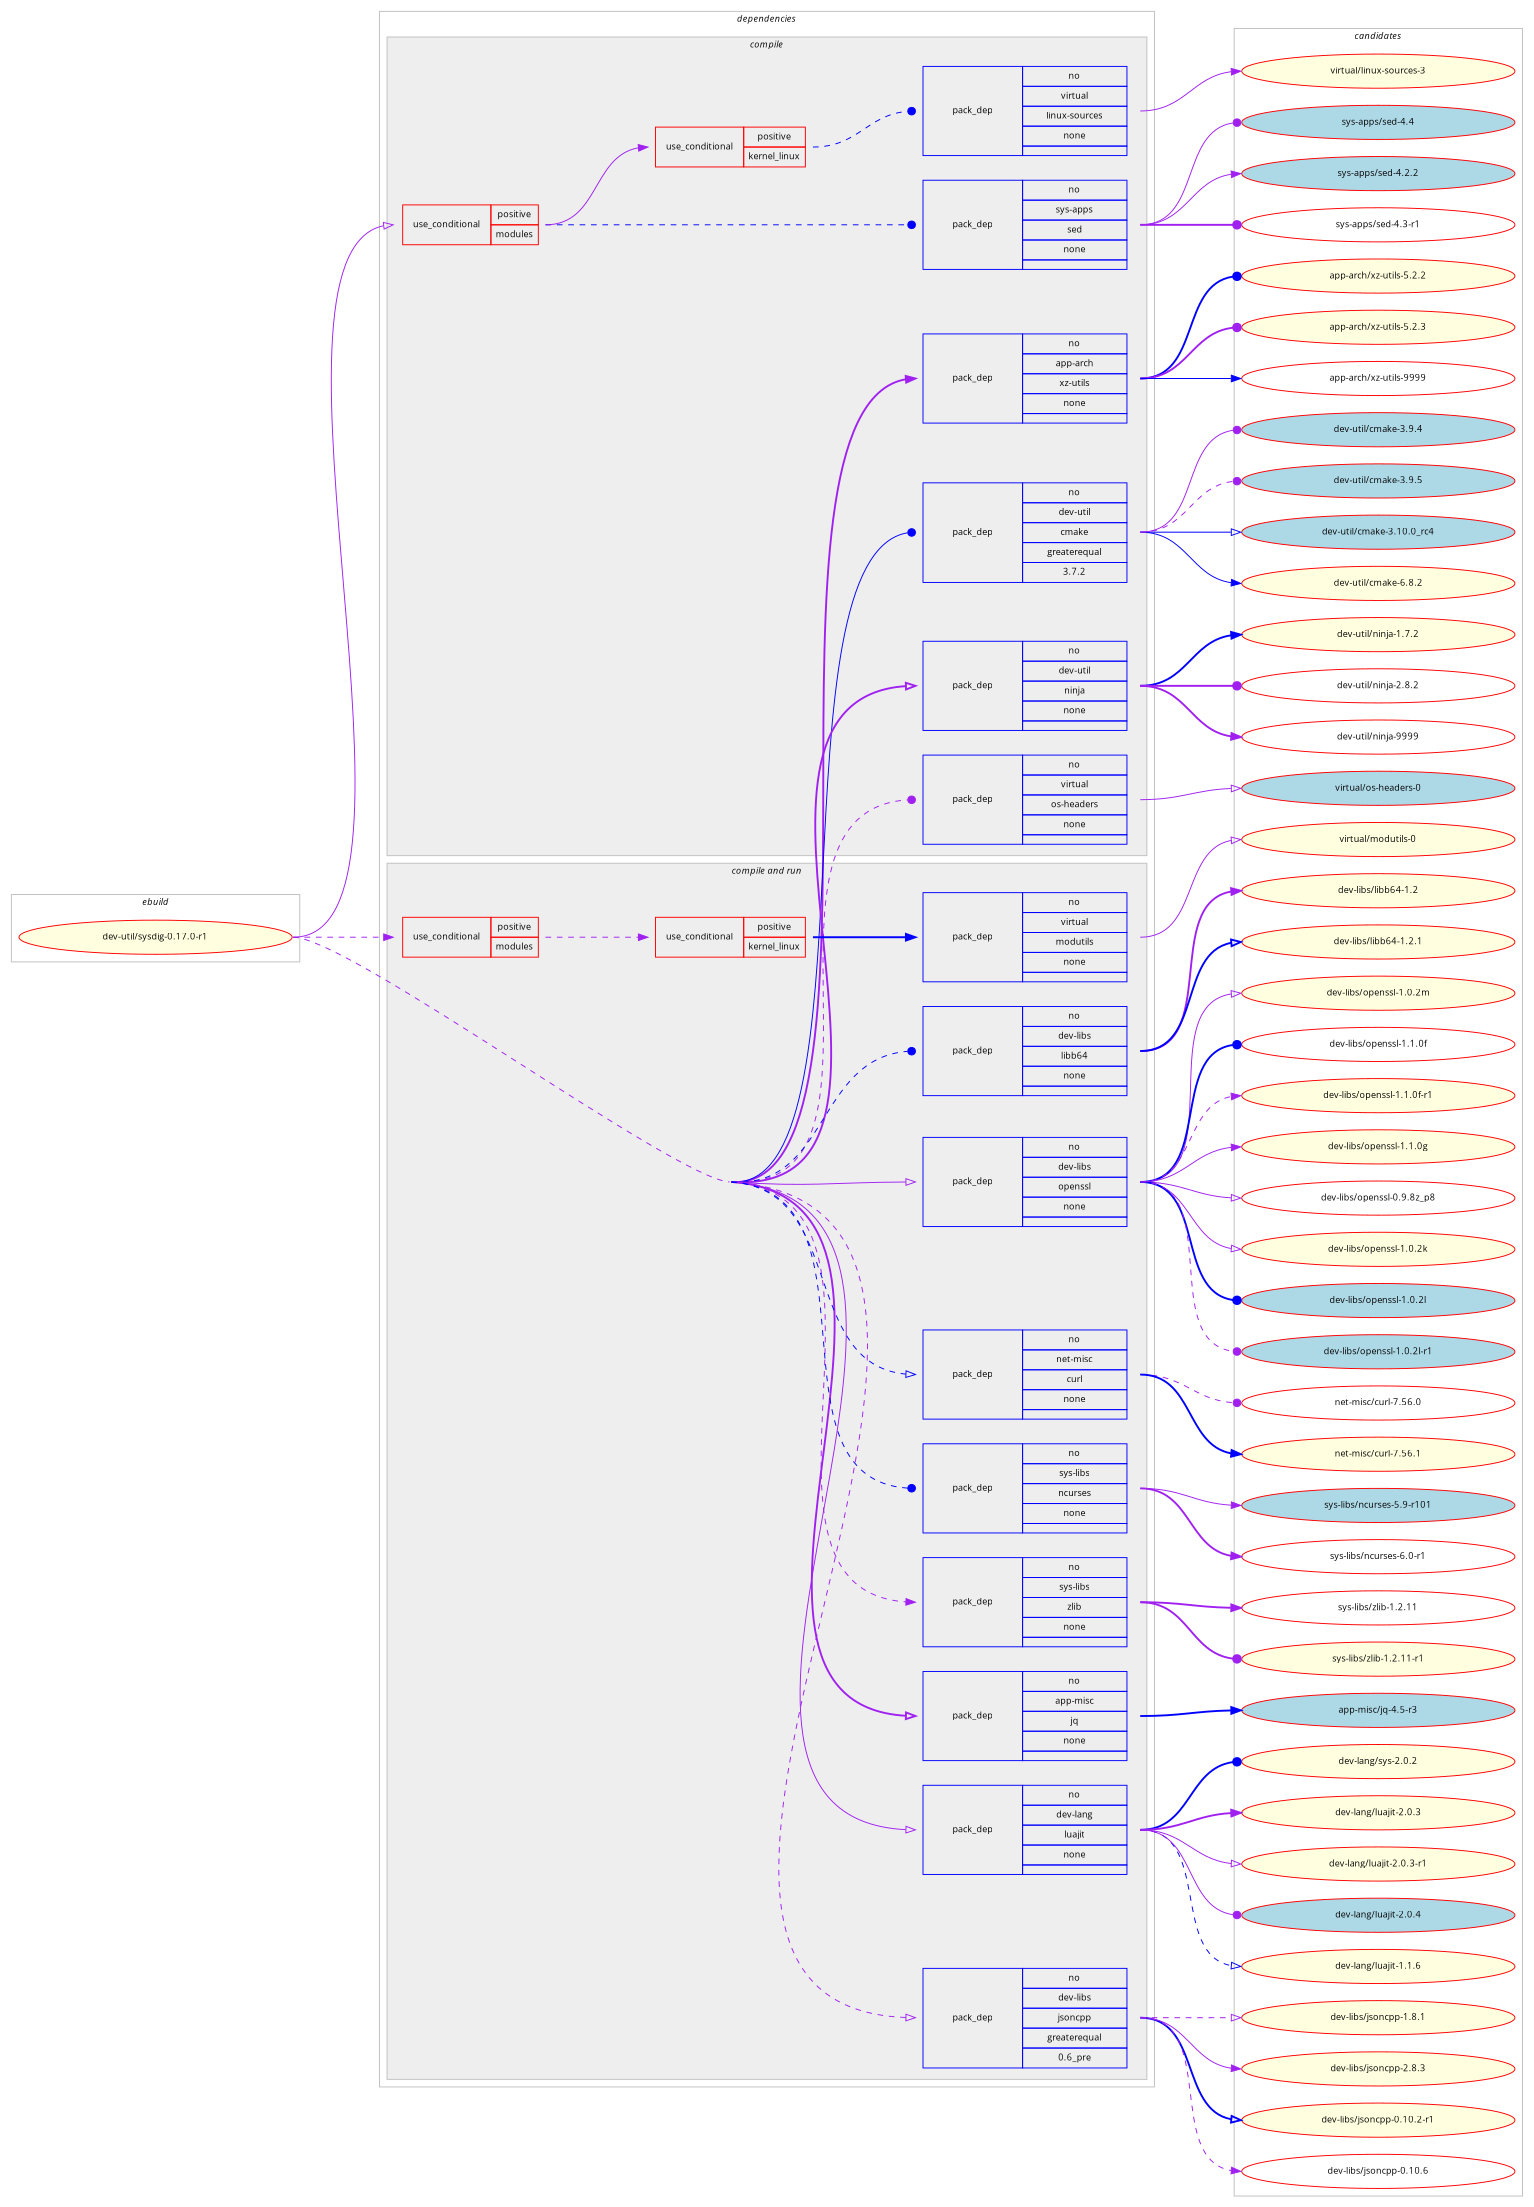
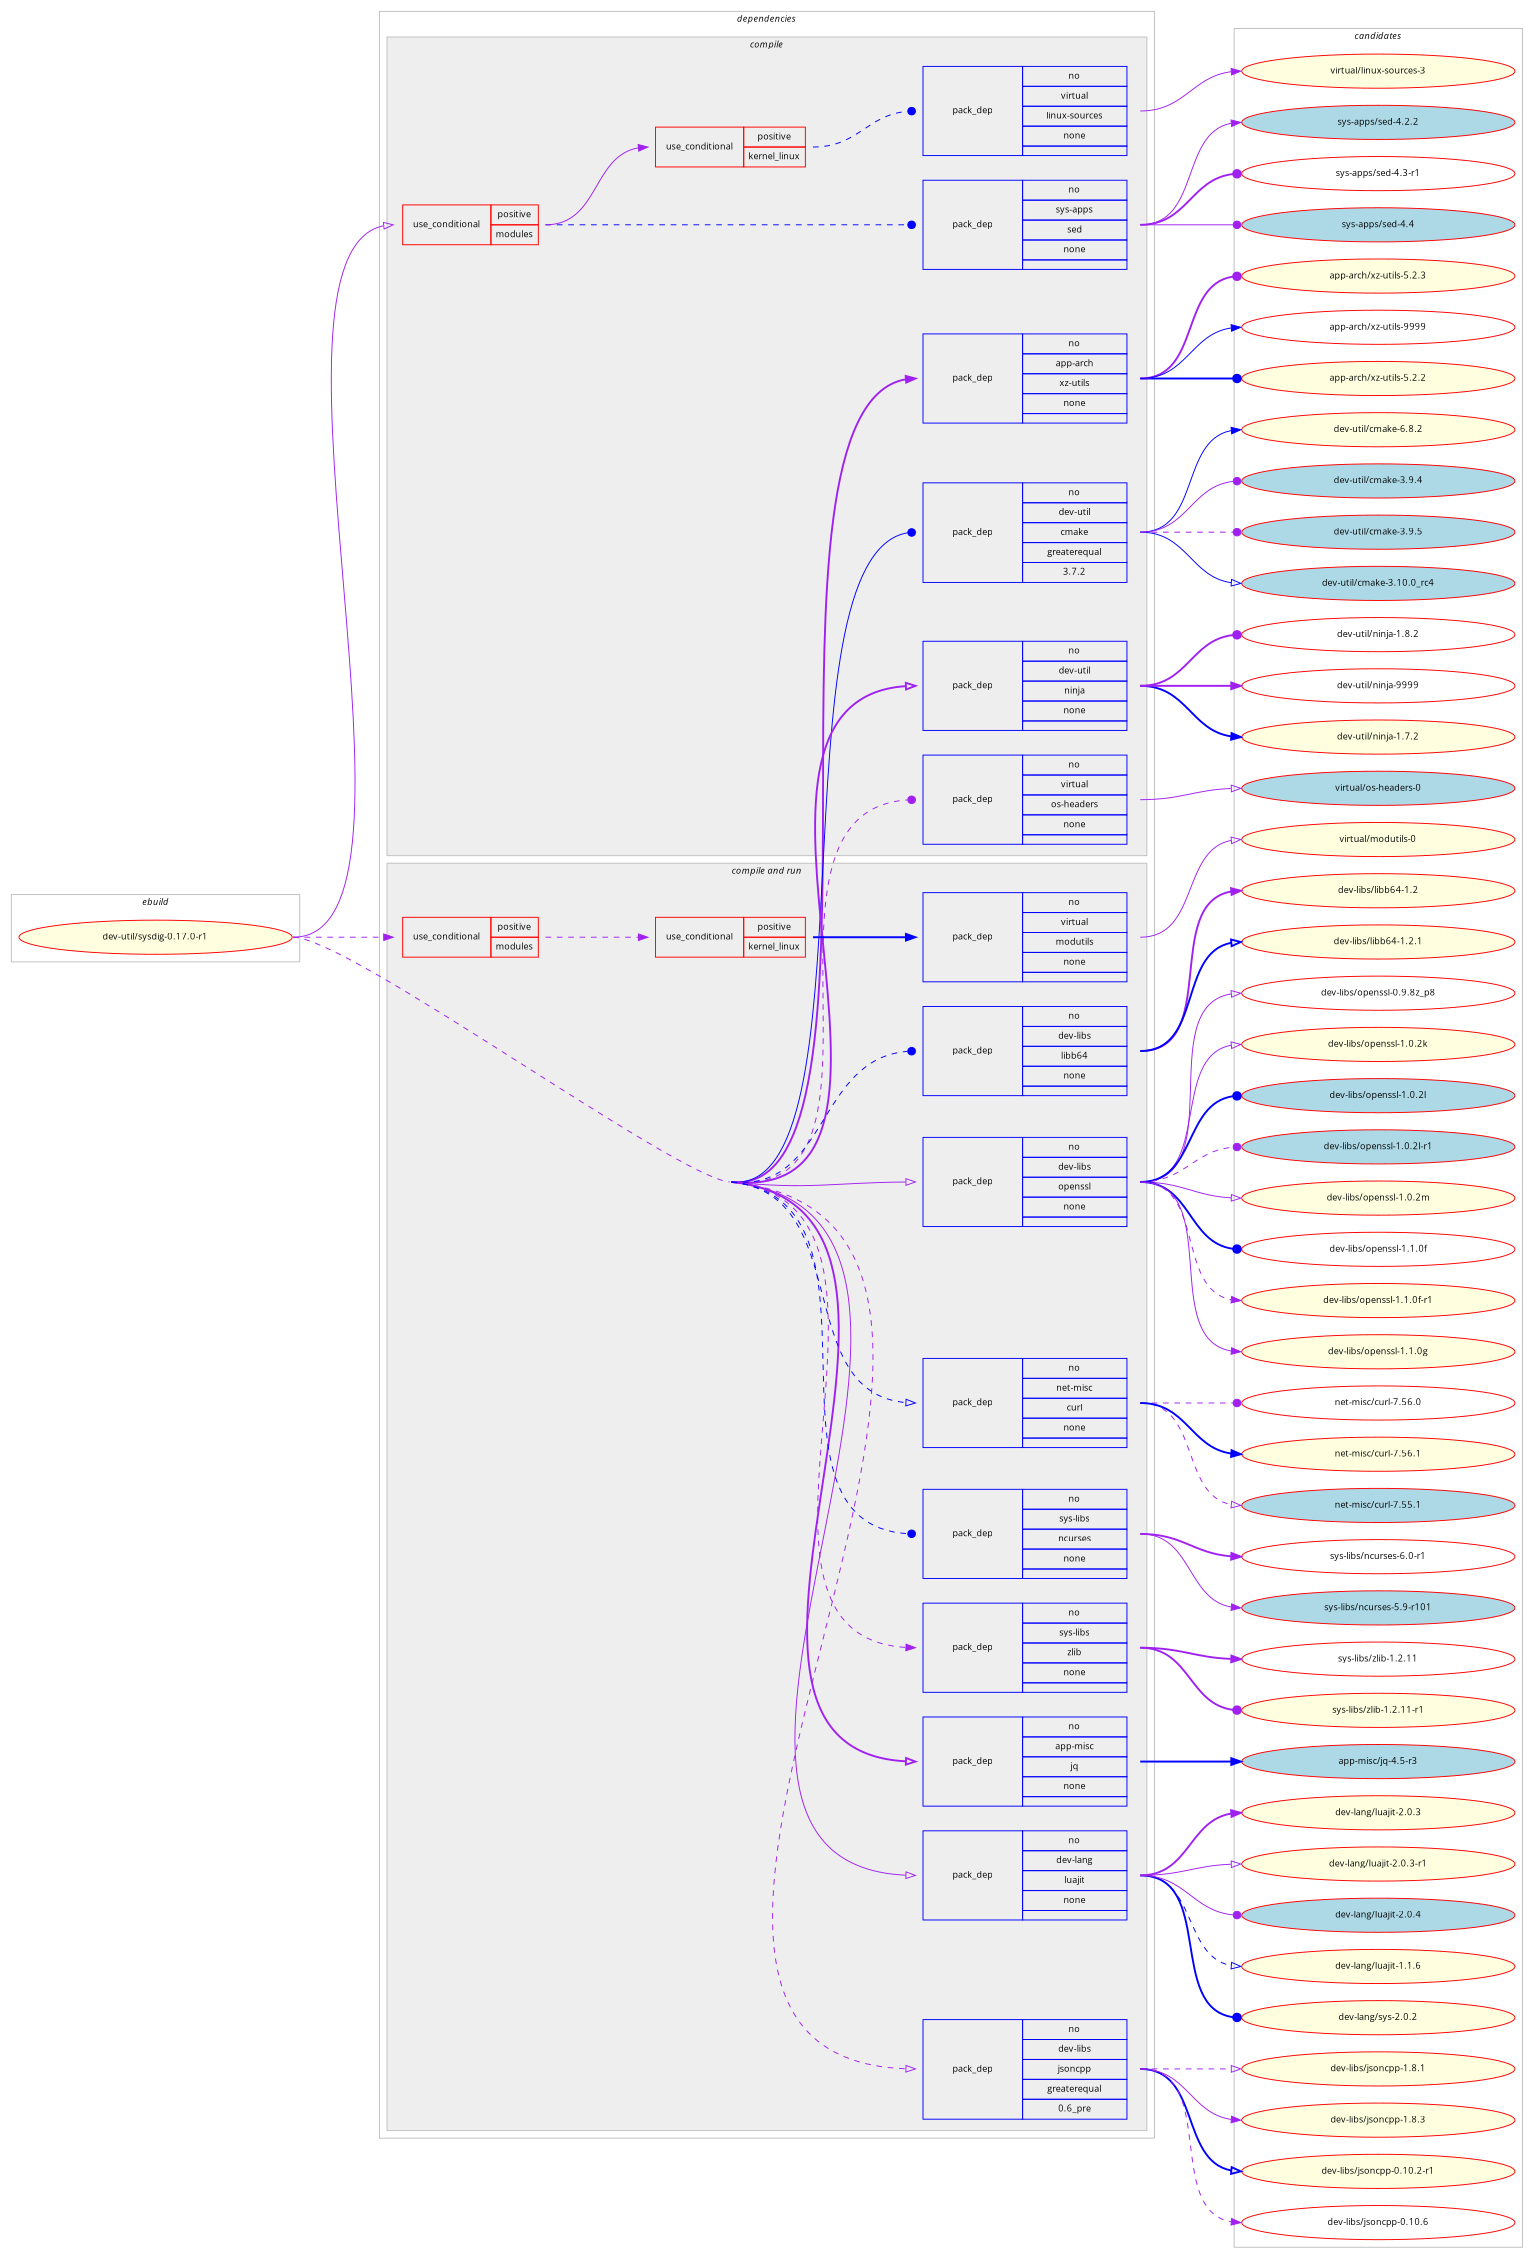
node "dev-util/ninja-2.8.2": label "dev-util/ninja-2.8.2" -> "dev-util/ninja-1.8.2"
node "net-misc/curl-7.55.1": added
node "dev-libs/jsoncpp-2.8.3": label "dev-libs/jsoncpp-2.8.3" -> "dev-libs/jsoncpp-1.8.3"
